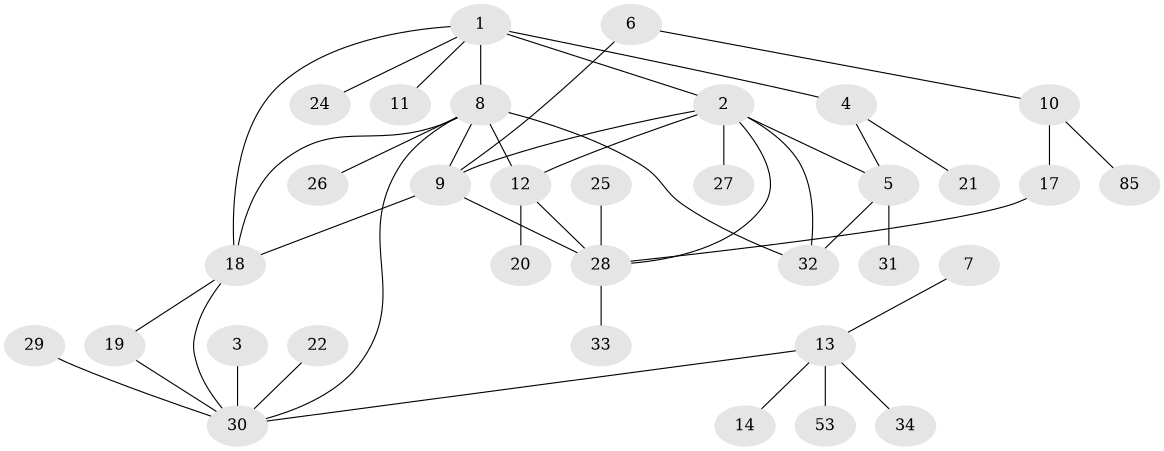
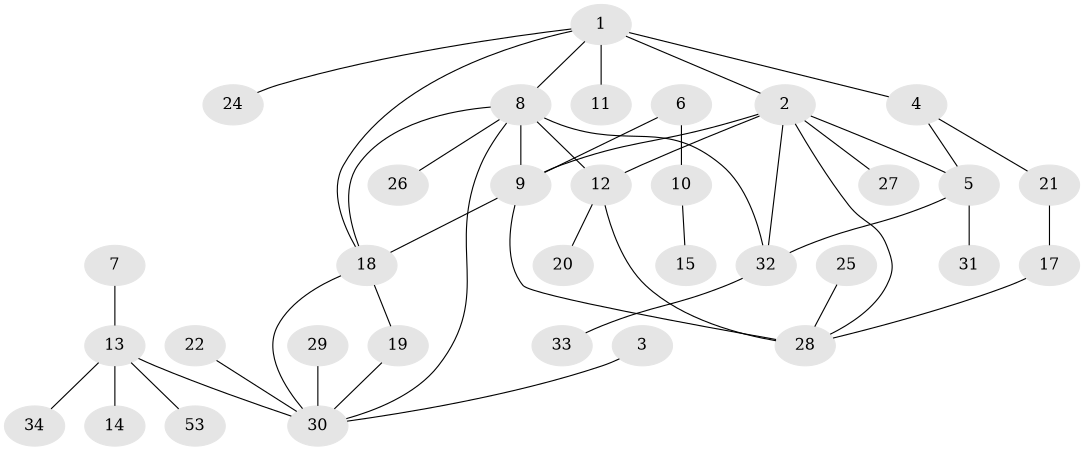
edge "10" -- "17": now "21" -- "17"
node "85": label "85" -> "15"
edge "28" -- "33": now "32" -- "33"
